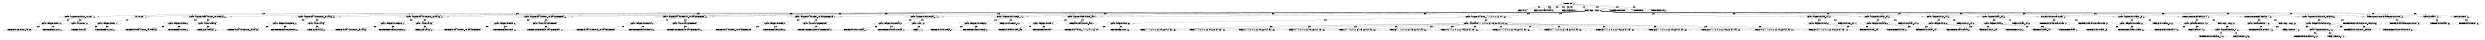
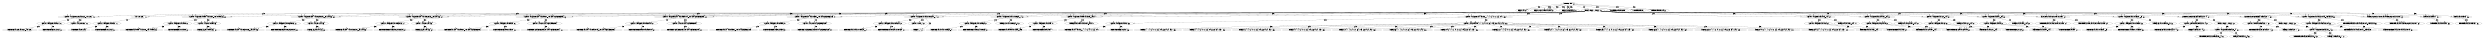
edge "(<operator>.minus,-1)" -> "(LITERAL,1,-1)": now "(<operator>.assignment,int this.currentChar = -1)" -> "(LITERAL,1,-1)"
edge "(<operator>.fieldAccess,this.ftab)" -> "(FIELD_IDENTIFIER,ftab,ftab)": label "DDG: " -> "AST: "
